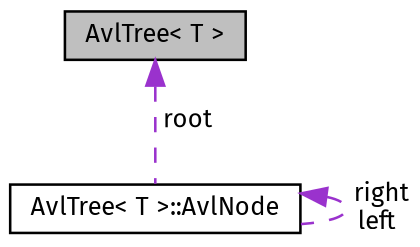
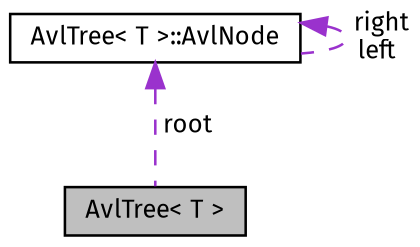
edge "AvlTree< T >::AvlNode" -> "AvlTree< T >": reversed
